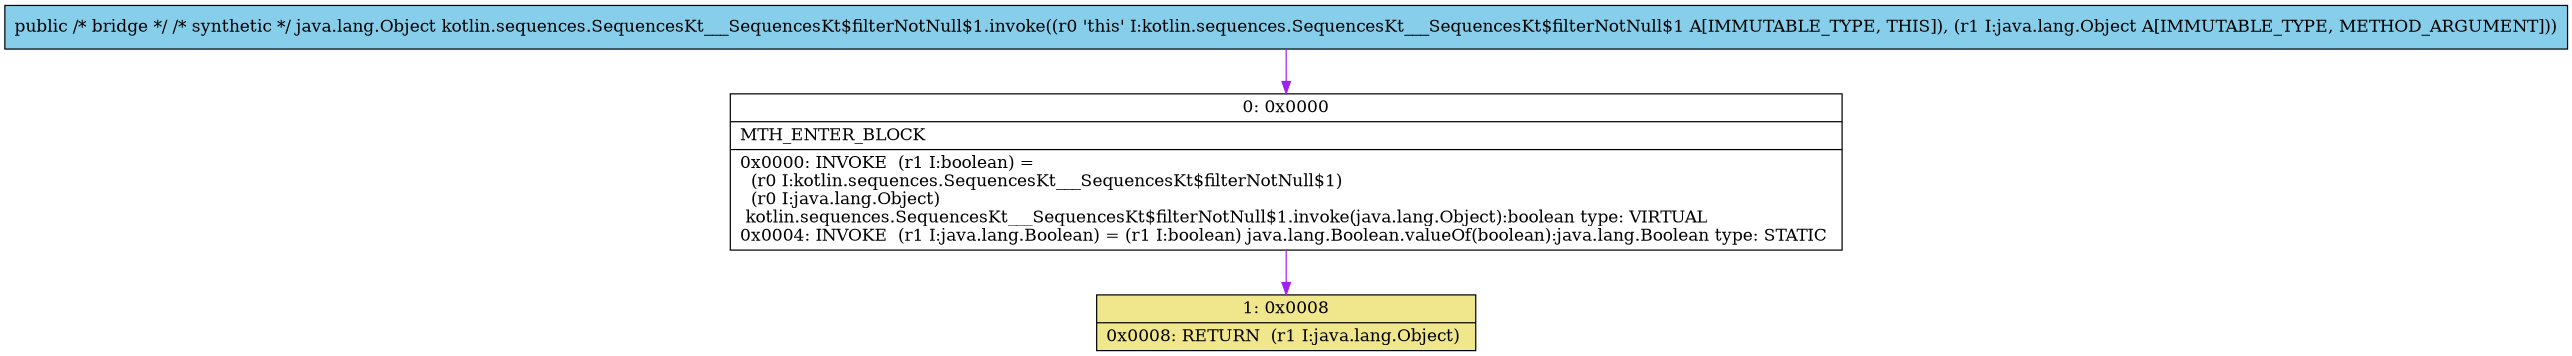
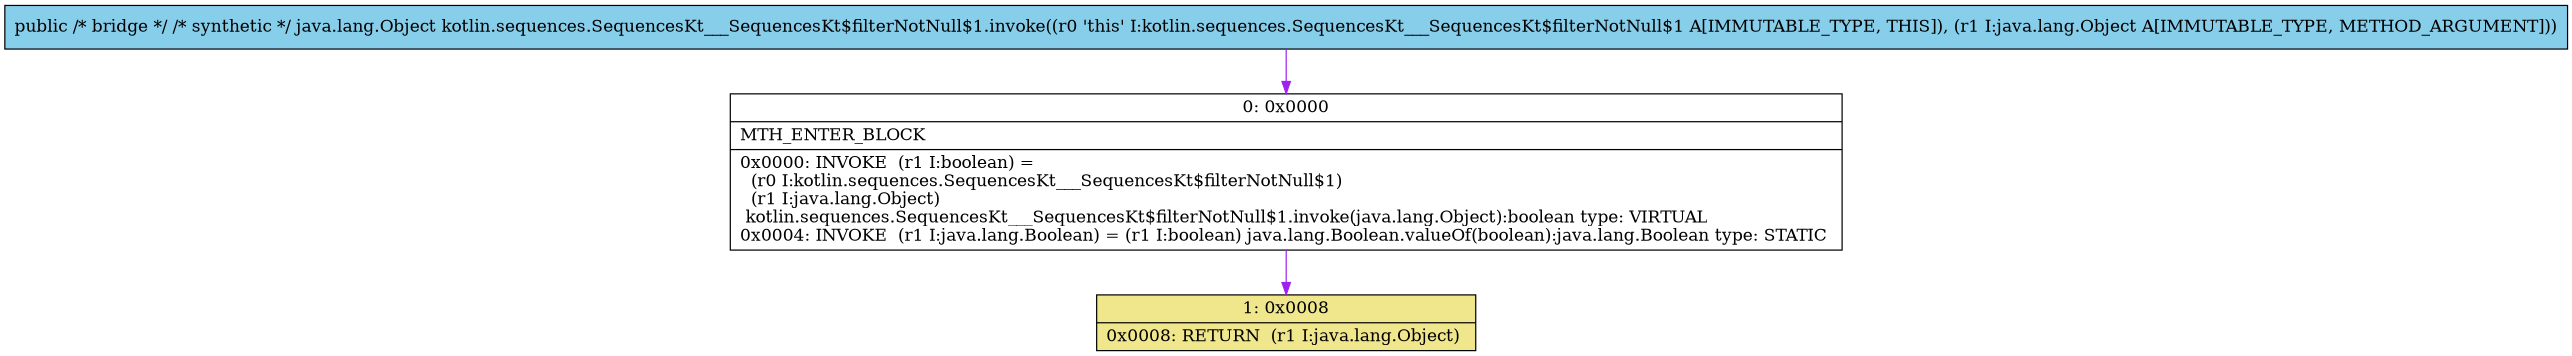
node "0: 0x0000": text "(r0 I:java.lang.Object)" -> "(r1 I:java.lang.Object)"
